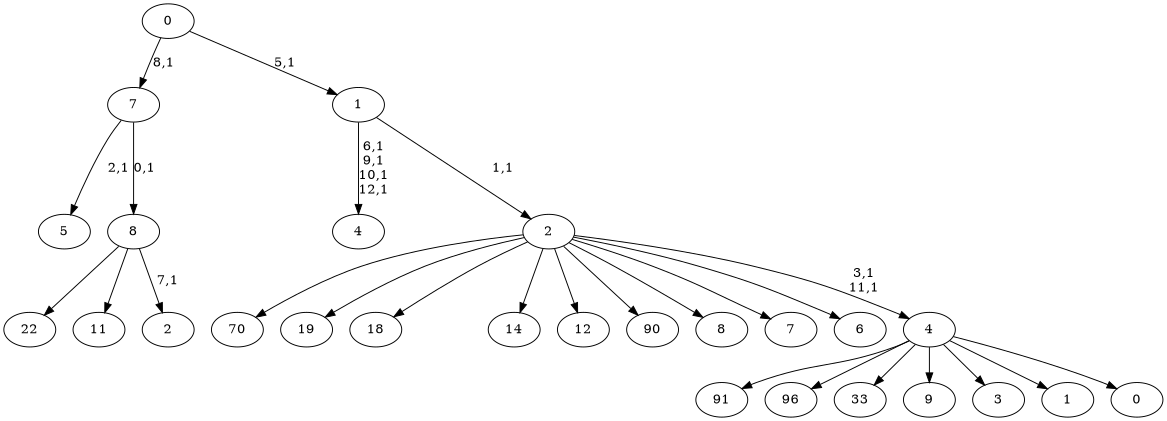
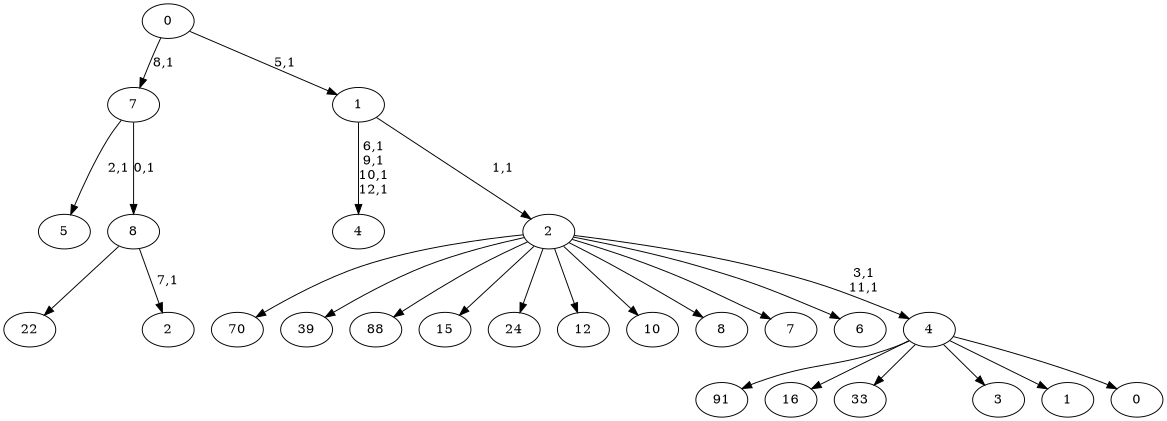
node "11": removed
node "19": label "19" -> "39"
node "18": label "18" -> "88"
node "15": added
node "14": label "14" -> "24"
node "90": label "90" -> "10"
node "96": label "96" -> "16"
node "9": removed
